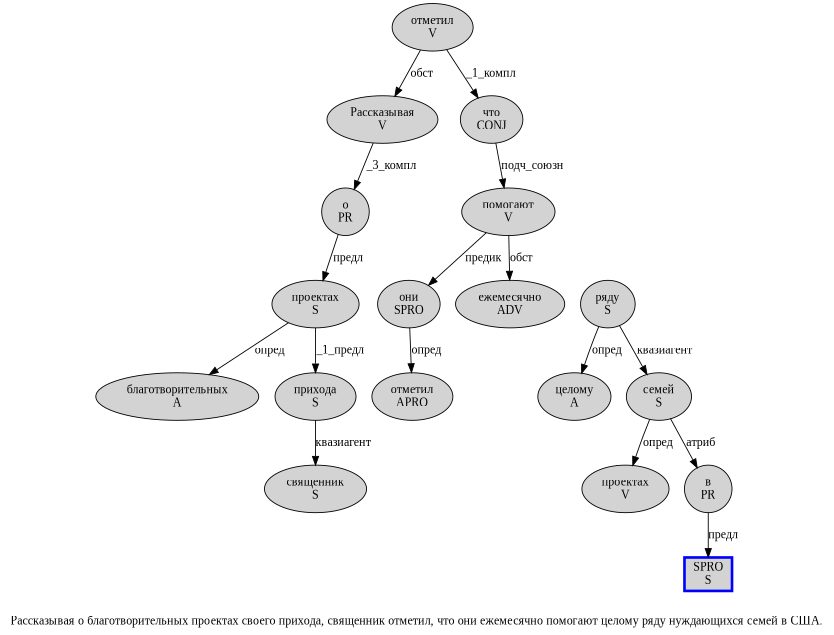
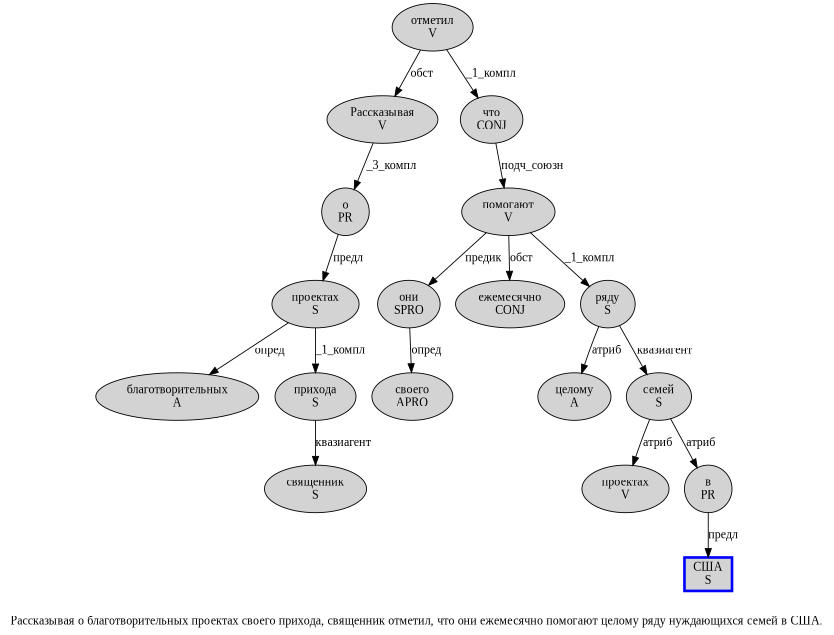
edge "помогают V" -> "ряду S": added, label "_1_компл"
node "ежемесячно ADV": label "ежемесячно ADV" -> "ежемесячно CONJ"
edge "проектах S" -> "прихода S": label "_1_предл" -> "_1_компл"
edge "ряду S" -> "целому A": label "опред" -> "атриб"
node "отметил APRO": label "отметил APRO" -> "своего APRO"
edge "семей S" -> "проектах V": label "опред" -> "атриб"
node "SPRO S": label "SPRO S" -> "США S"
